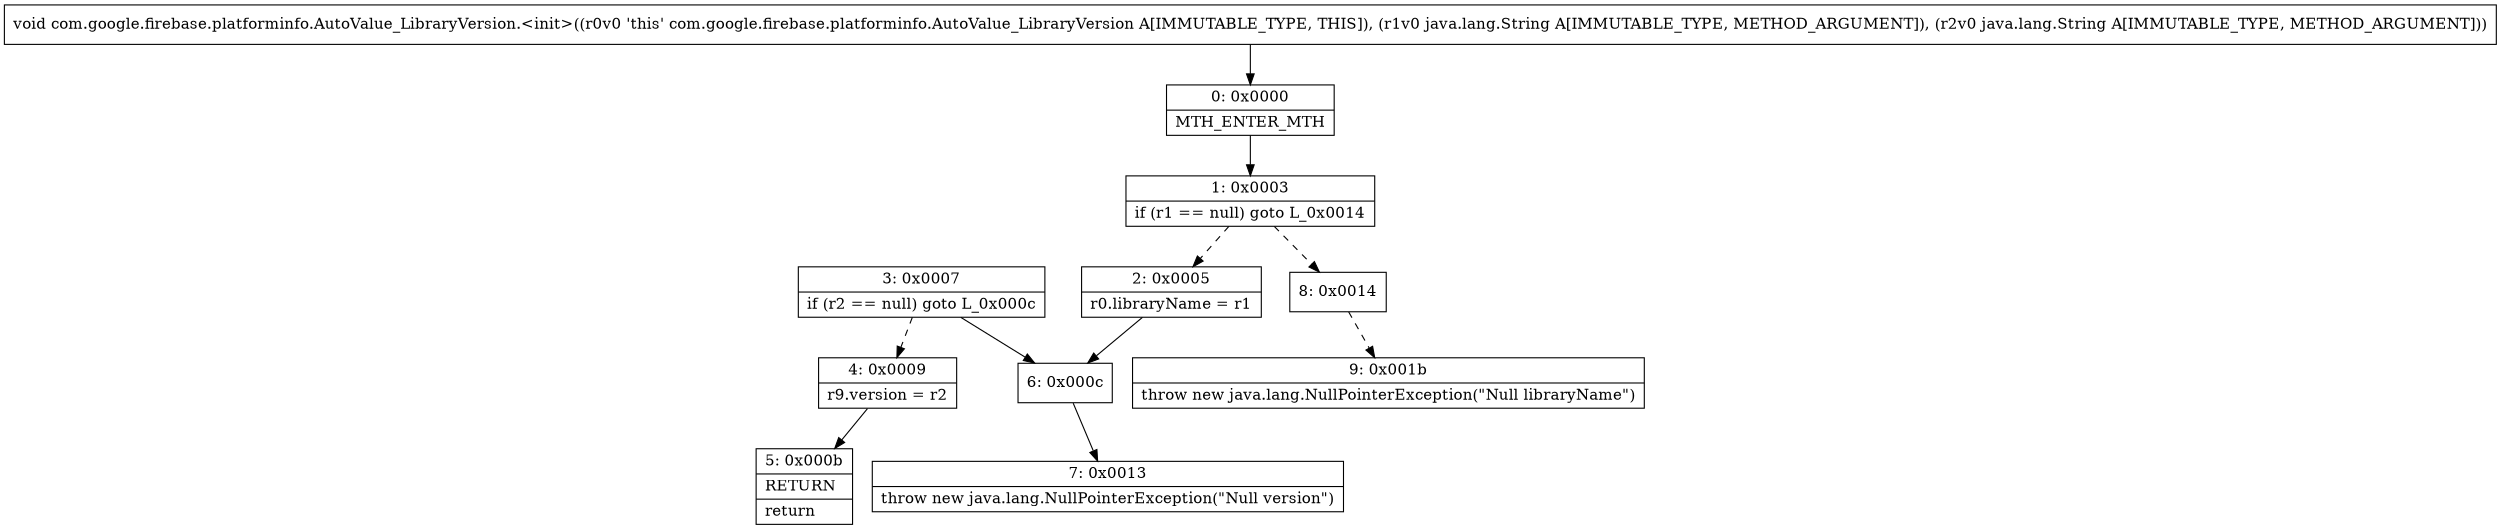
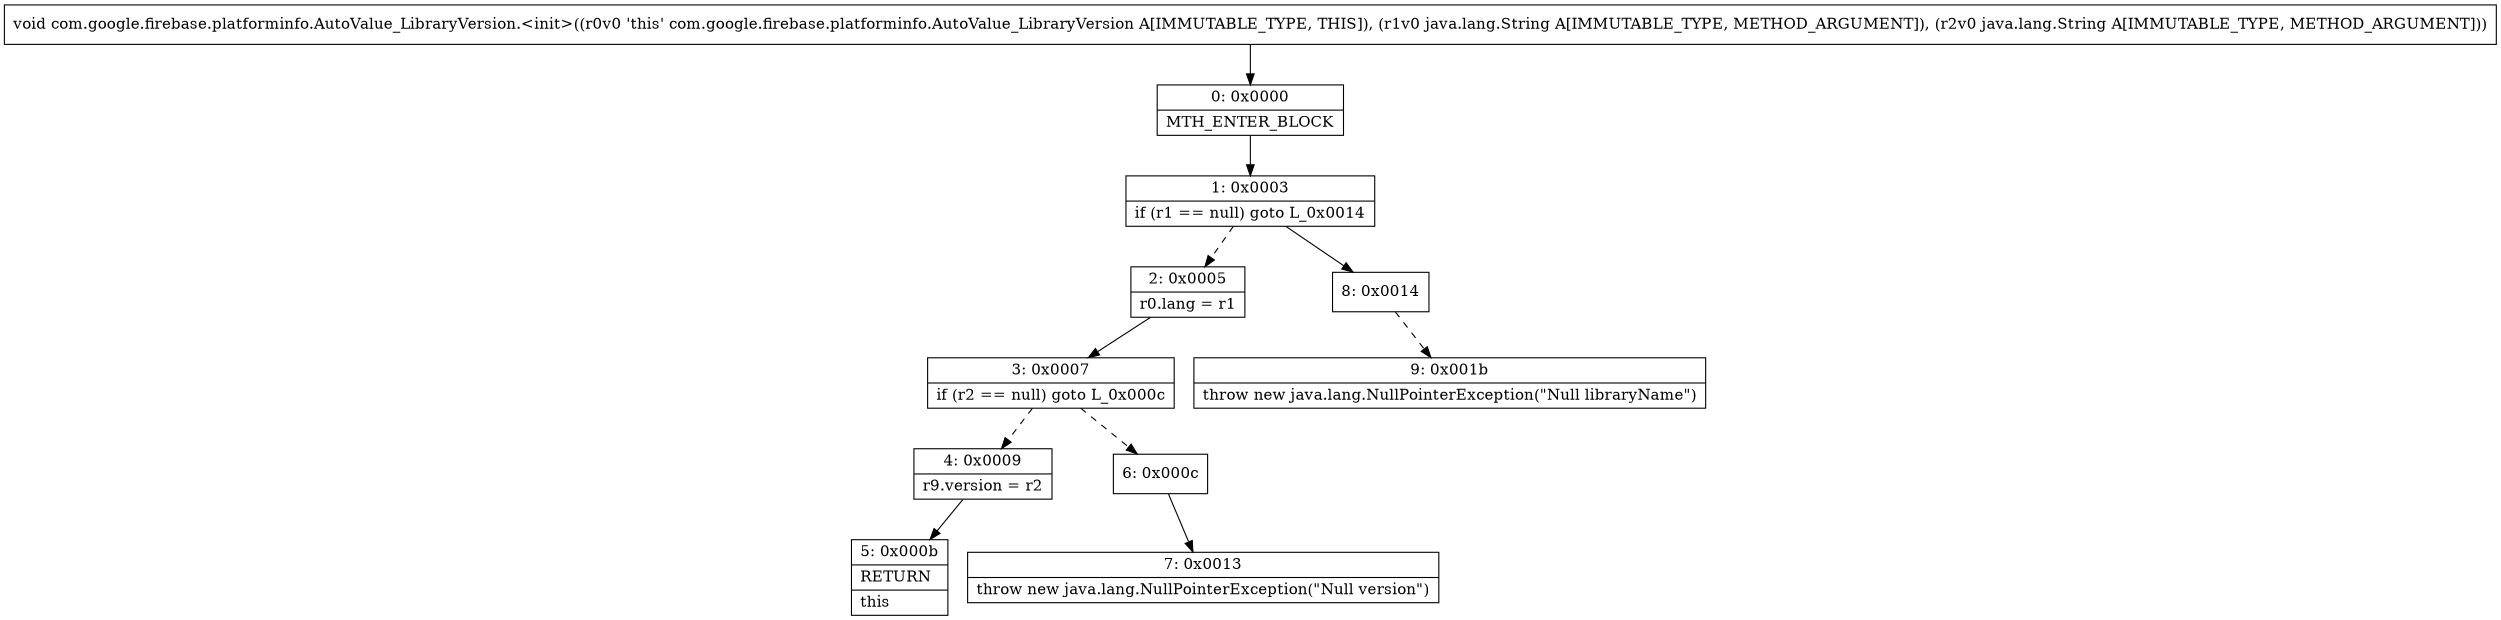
node "0: 0x0000": text "MTH_ENTER_MTH" -> "MTH_ENTER_BLOCK"
edge "1: 0x0003" -> "8: 0x0014": style dashed -> solid
node "2: 0x0005": text "r0.libraryName = r1" -> "r0.lang = r1"
edge "3: 0x0007" -> "6: 0x000c": style solid -> dashed
edge "2: 0x0005" -> "6: 0x000c": now "2: 0x0005" -> "3: 0x0007"
node "5: 0x000b": text "return" -> "this"
